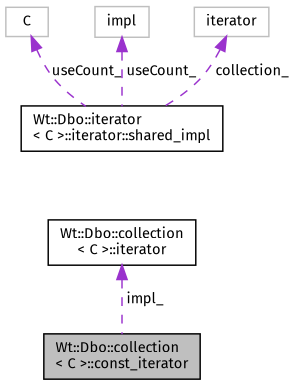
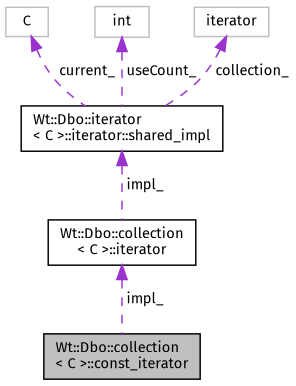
node "impl": label "impl" -> "int"
edge "Wt::Dbo::iterator < C >::iterator::shared_impl" -> "C": label " useCount_" -> " current_"
edge "Wt::Dbo::collection < C >::iterator" -> "Wt::Dbo::iterator < C >::iterator::shared_impl": added, label "impl_"
